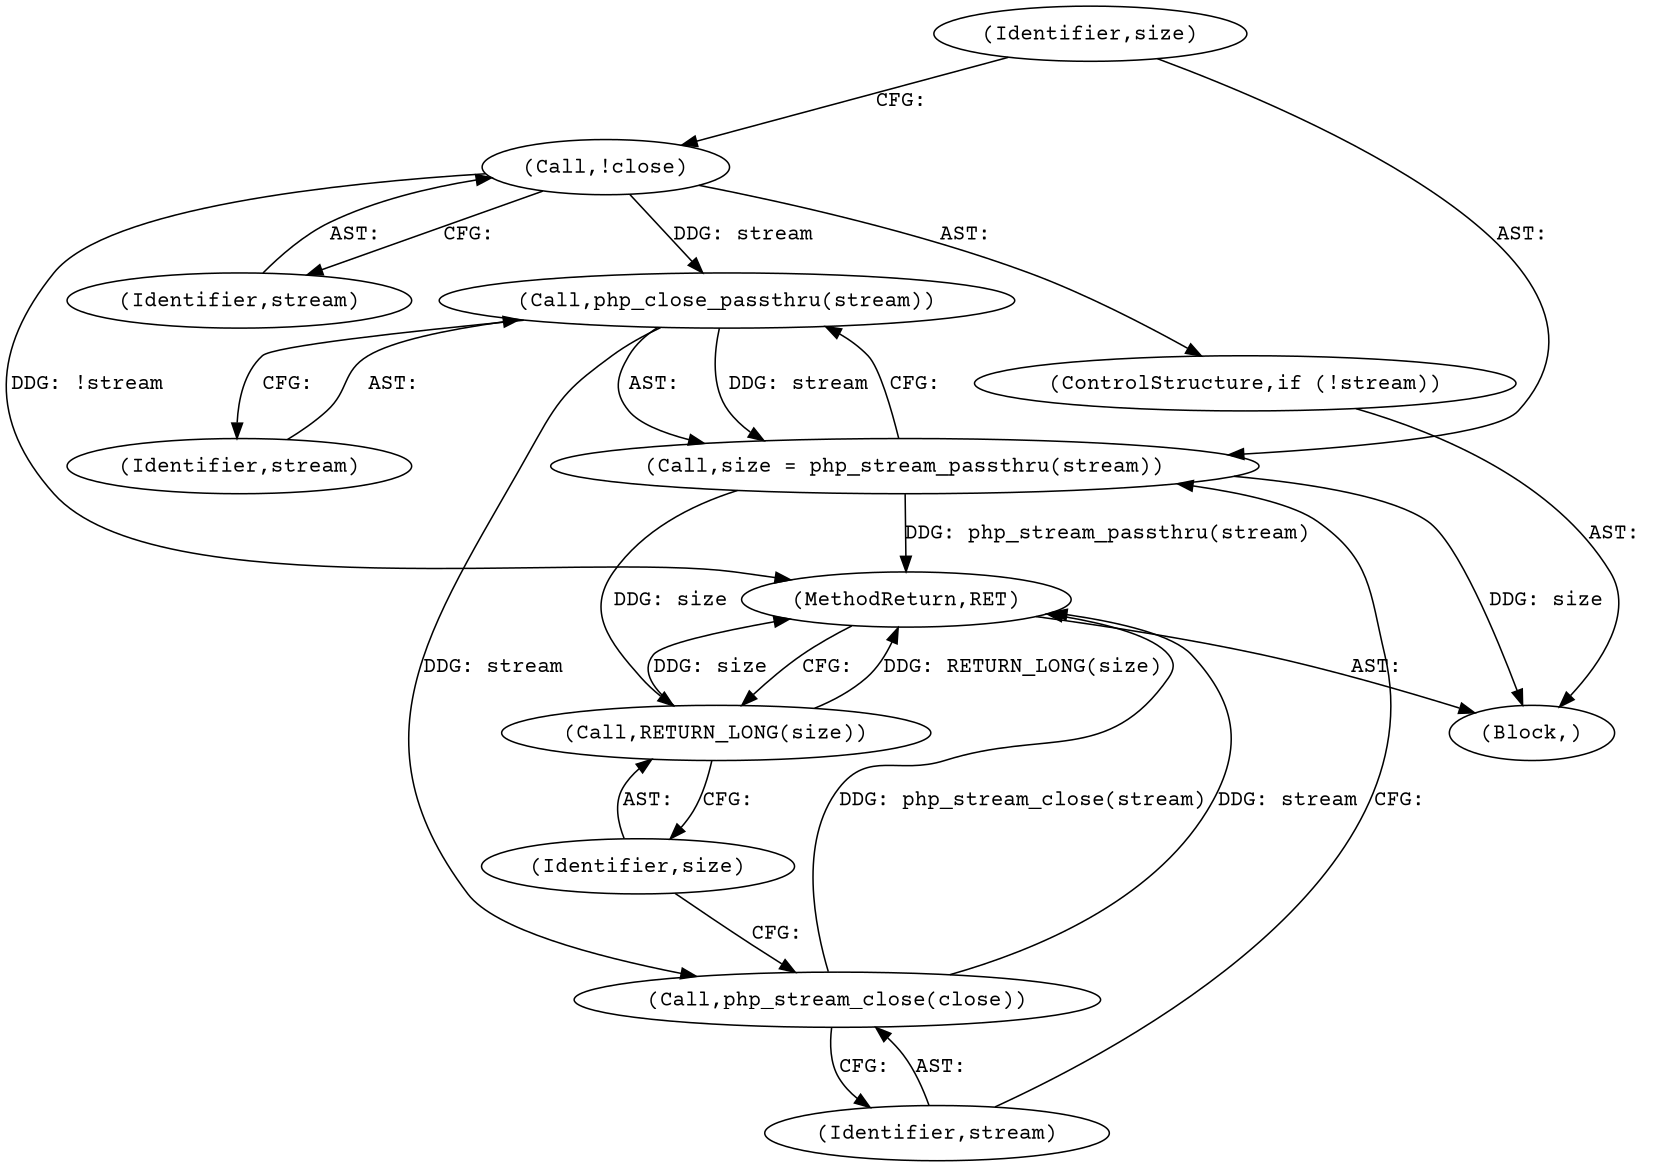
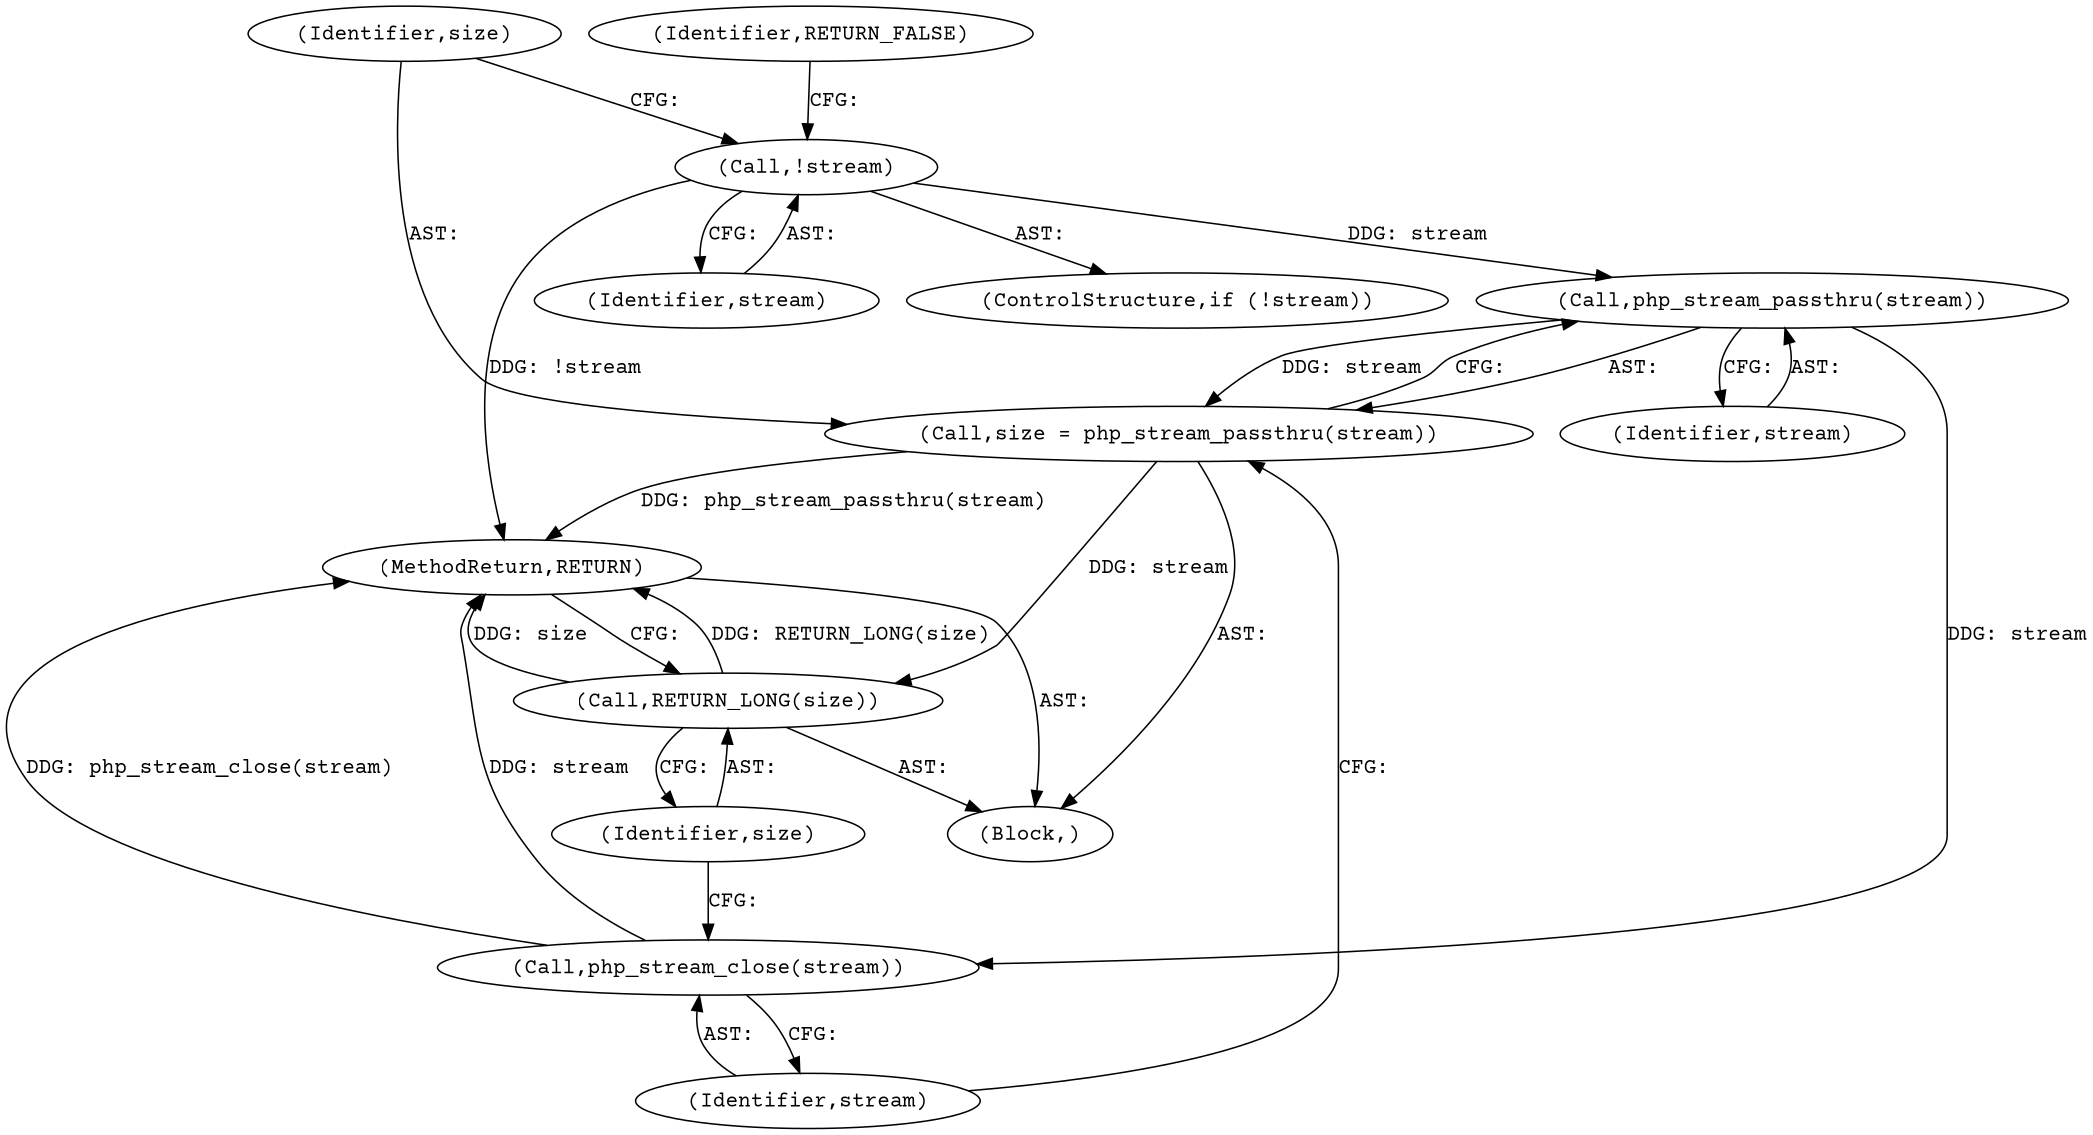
node "(Identifier,RETURN_FALSE)": added
node "(Call,!close)": label "(Call,!close)" -> "(Call,!stream)"
node "(Call,php_close_passthru(stream))": label "(Call,php_close_passthru(stream))" -> "(Call,php_stream_passthru(stream))"
edge "(ControlStructure,if (!stream))" -> "(Block,)": now "(Call,RETURN_LONG(size))" -> "(Block,)"
edge "(Call,size = php_stream_passthru(stream))" -> "(Call,RETURN_LONG(size))": label "DDG: size" -> "DDG: stream"
node "(MethodReturn,RET)": label "(MethodReturn,RET)" -> "(MethodReturn,RETURN)"
edge "(Call,size = php_stream_passthru(stream))" -> "(Block,)": label "DDG: size" -> "AST: "
node "(Call,php_stream_close(close))": label "(Call,php_stream_close(close))" -> "(Call,php_stream_close(stream))"
